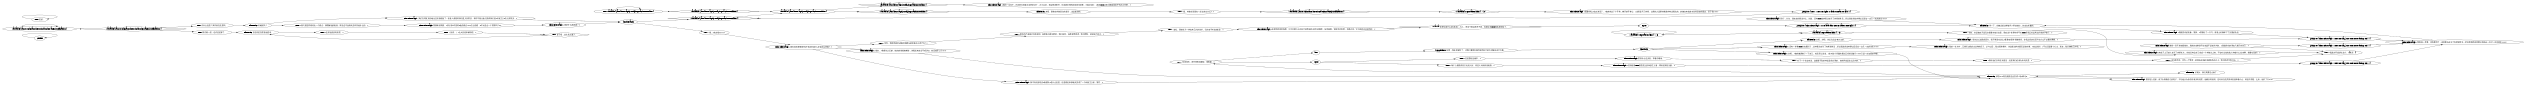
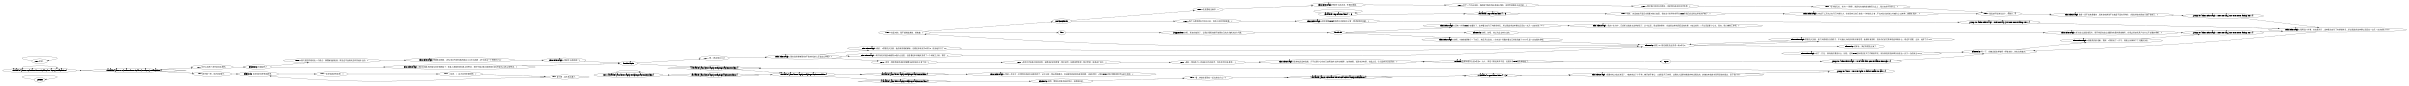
edge "Kim Kitsuragi: 警督一言不发地看着你，虽然你也辨别不出他是不是在评判你。“我觉得你的理由只属于你自己。”" -> "You: “我真的不想谈论这个。”[离开。]": reversed
node "right": label "right" -> "redcheckhubs"
